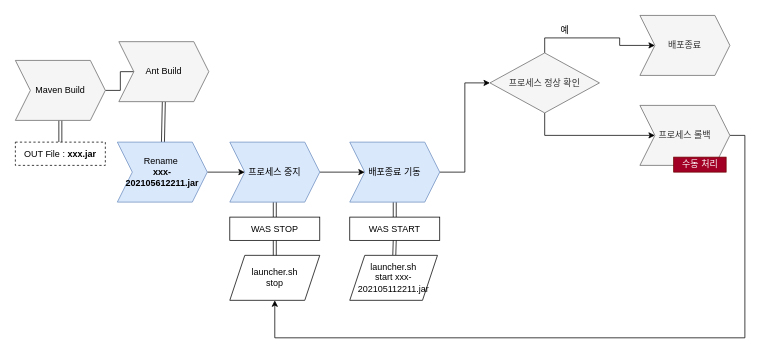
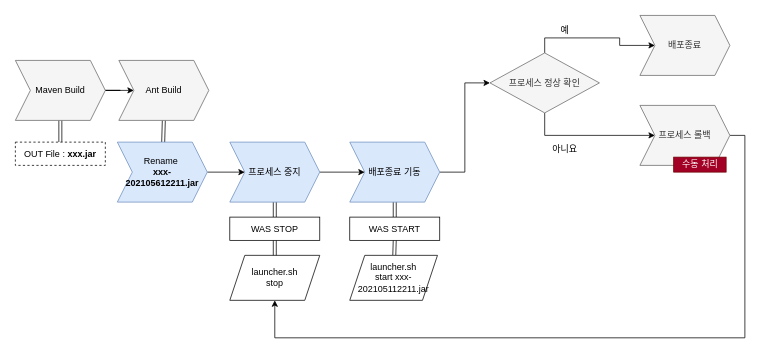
node "Ant Build": moved (164, 72) -> (164, 90)
node "아니요": added
